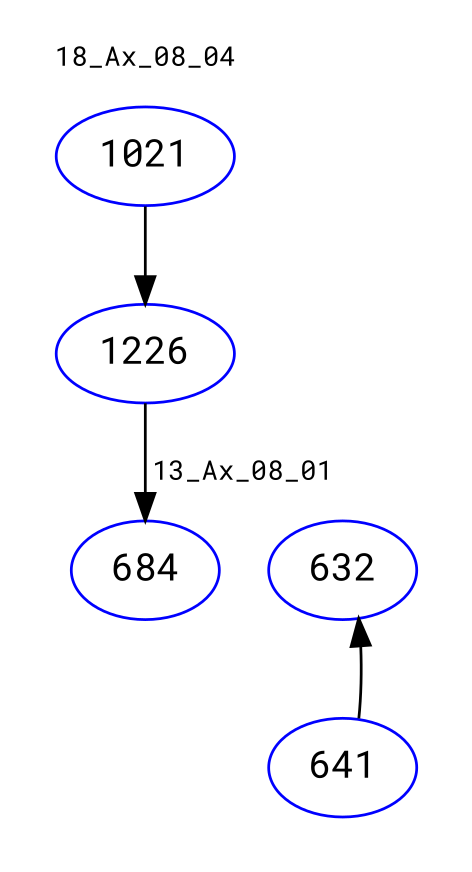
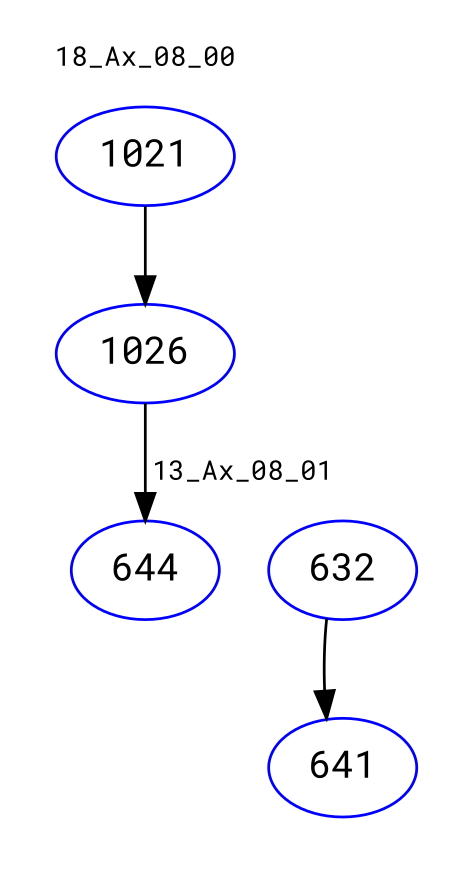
cluster "18_Ax_08_04": label "18_Ax_08_04" -> "18_Ax_08_00"
node "1226": label "1226" -> "1026"
node "684": label "684" -> "644"
edge "641" -> "632": reversed
